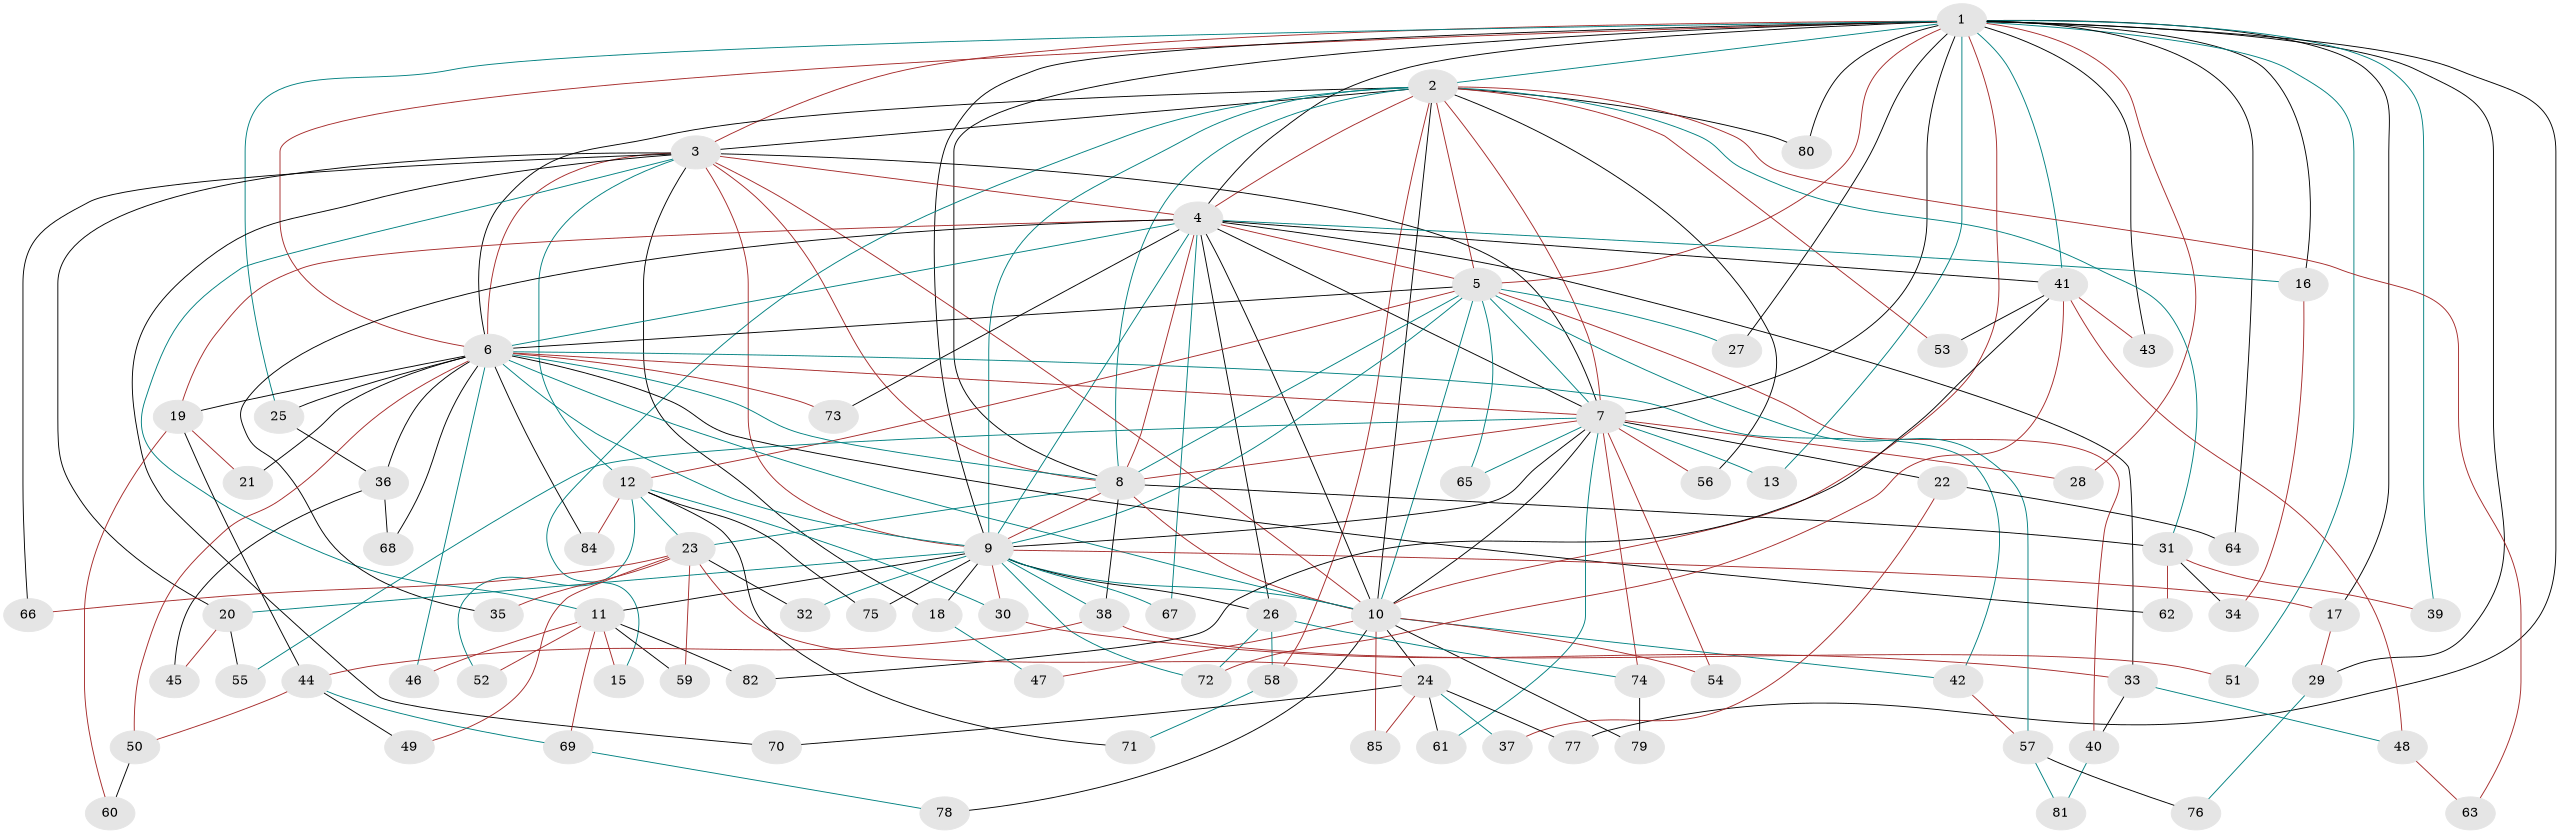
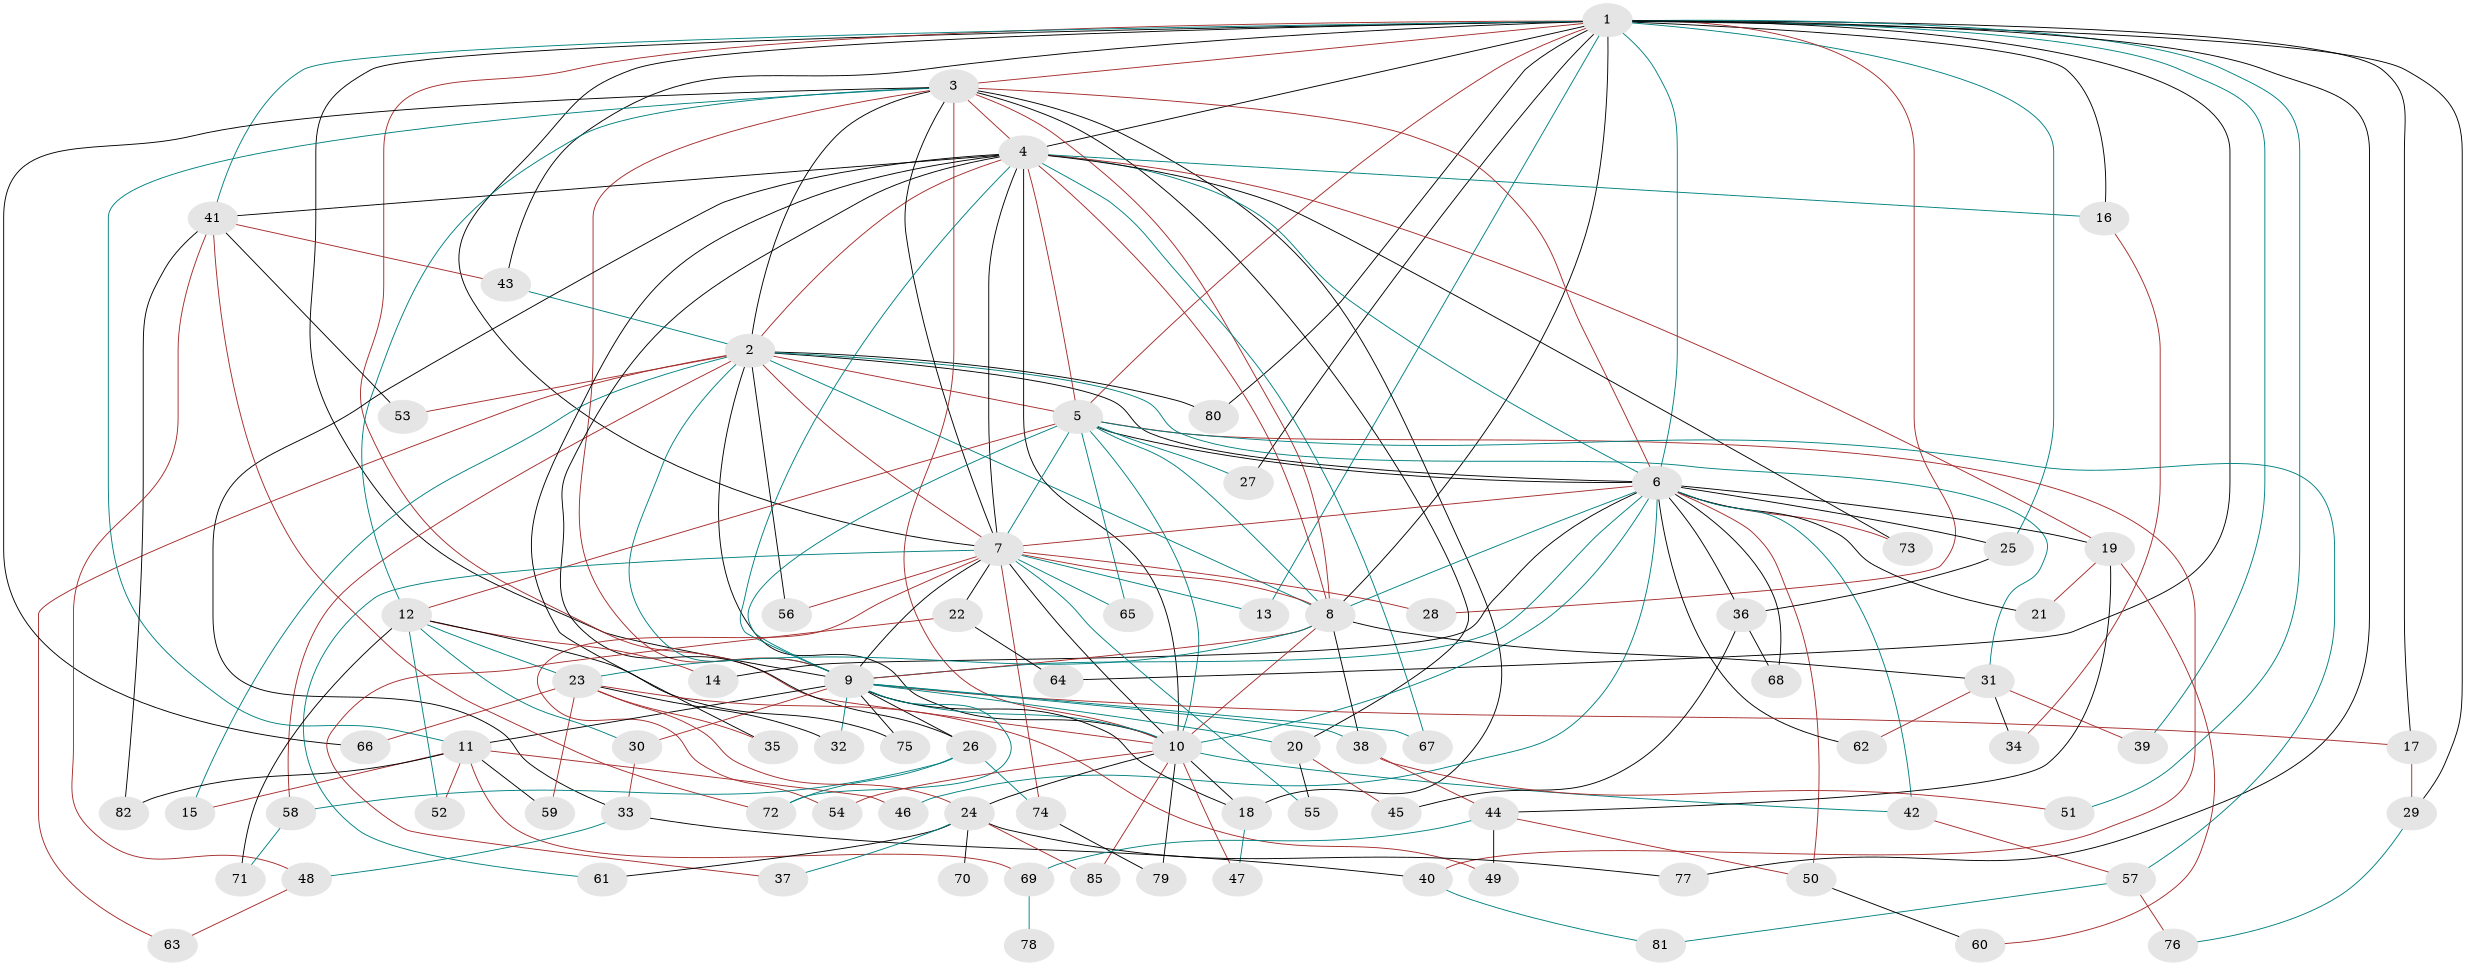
edge "1" -- "2": now "43" -- "2"
edge "1" -- "6": color brown -> teal
edge "3" -- "70": removed
node "84": label "84" -> "14"
edge "10" -- "78": now "10" -- "18"
edge "57" -- "76": color black -> brown
